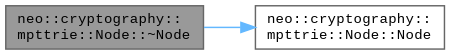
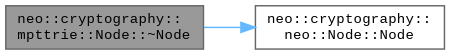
node "neo::cryptography:: mpttrie::Node::Node": label "neo::cryptography:: mpttrie::Node::Node" -> "neo::cryptography:: neo::Node::Node"
